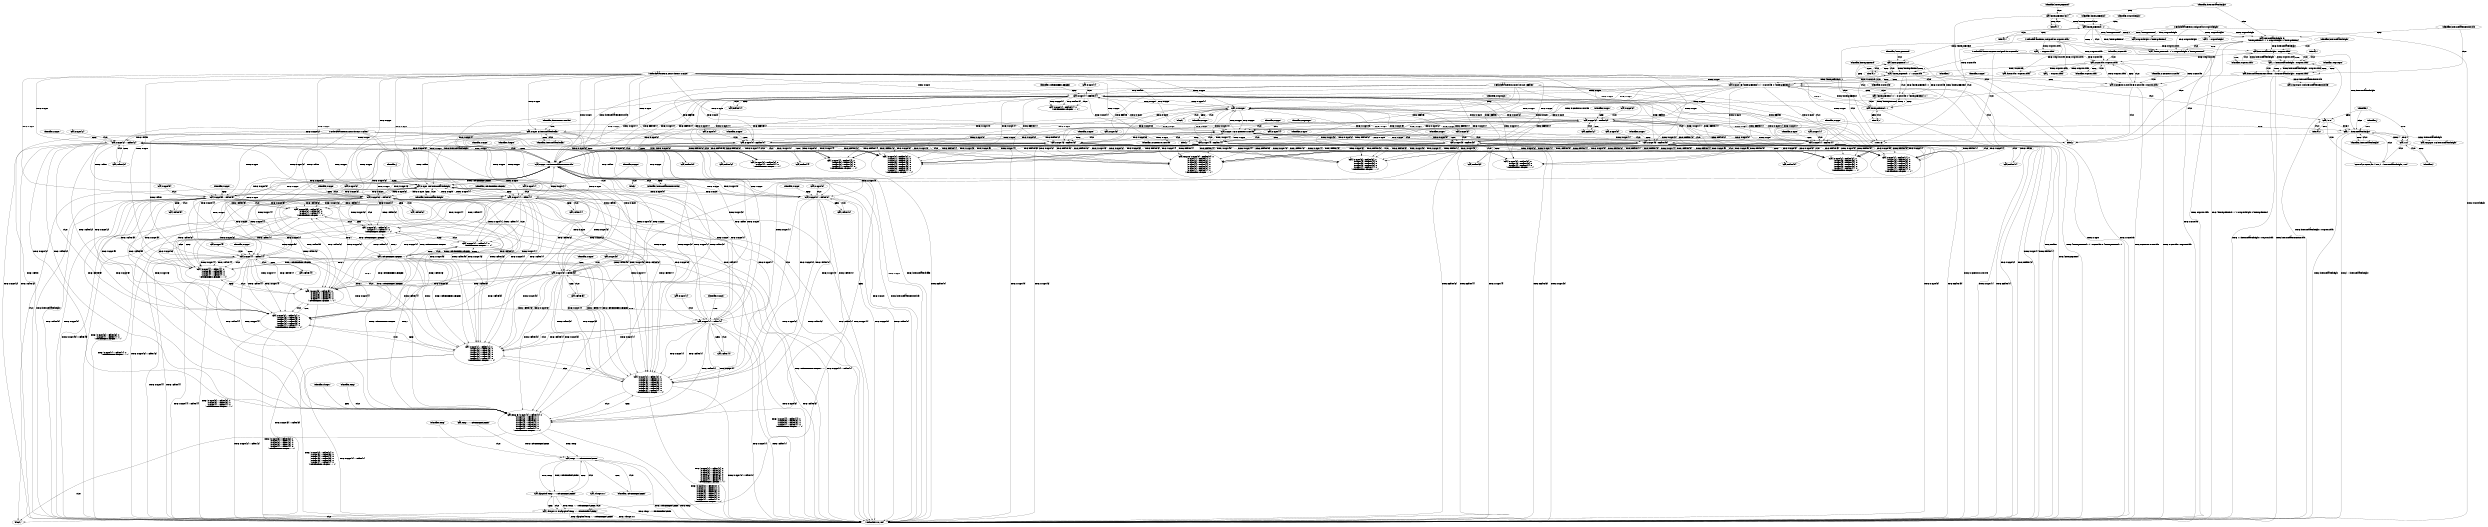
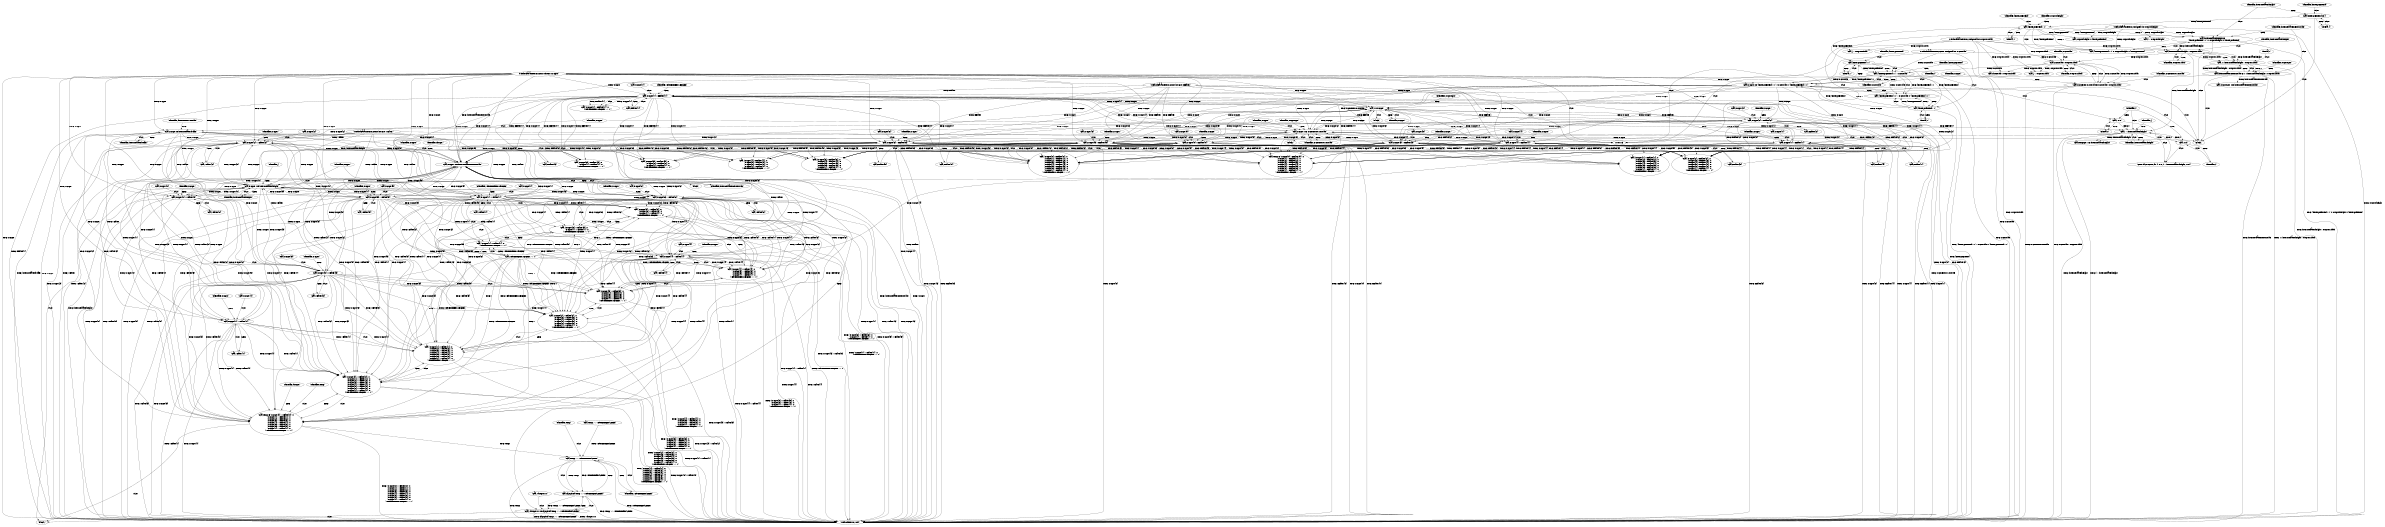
edge "(Call,src_ptr[2] * HFilter[2])" -> "(Call,++src_ptr)": now "(Call,HFilter[3])" -> "(Call,++src_ptr)"
edge "(Call,src_ptr[1] * HFilter[1])" -> "(Call,HFilter[1])": label "DDG: VFilter" -> "CFG: "
edge "(Call,src_ptr += intermediate_height)" -> "(Call,src_ptr += intermediate_next_stride)": label "DDG: VP9_FILTER_SHIFT" -> "DDG: src_ptr"
